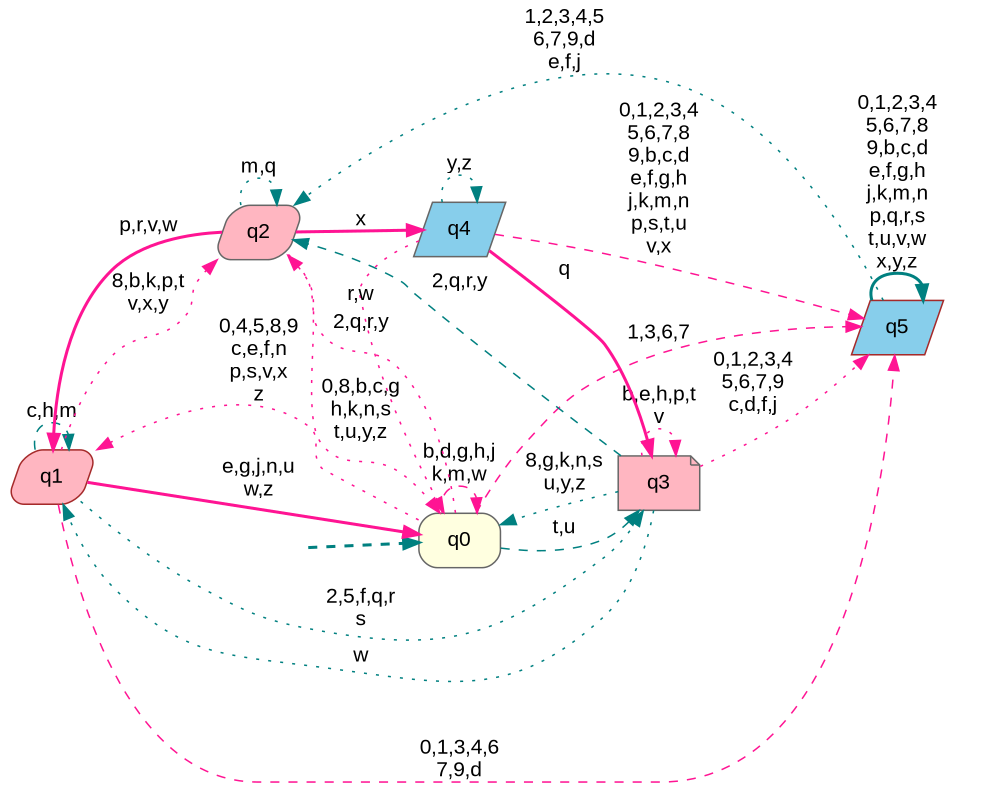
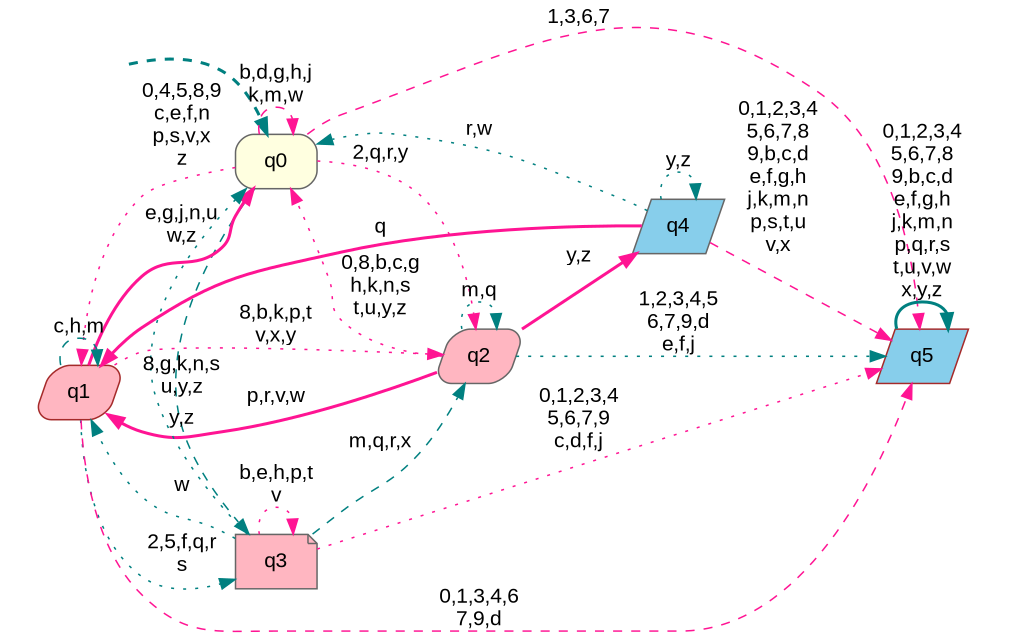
edge "q5" -> "q2": reversed
edge "q2" -> "q4": label "x" -> "y,z"
edge "q3" -> "q2": label "2,q,r,y" -> "m,q,r,x"
edge "q4" -> "q3": now "q4" -> "q1"
edge "q4" -> "q0": color deeppink -> teal
edge "q0" -> "q3": label "t,u" -> "y,z"
